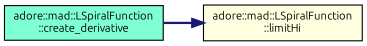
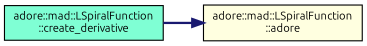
node "adore::mad::LSpiralFunction ::limitHi": label "adore::mad::LSpiralFunction ::limitHi" -> "adore::mad::LSpiralFunction ::adore"
